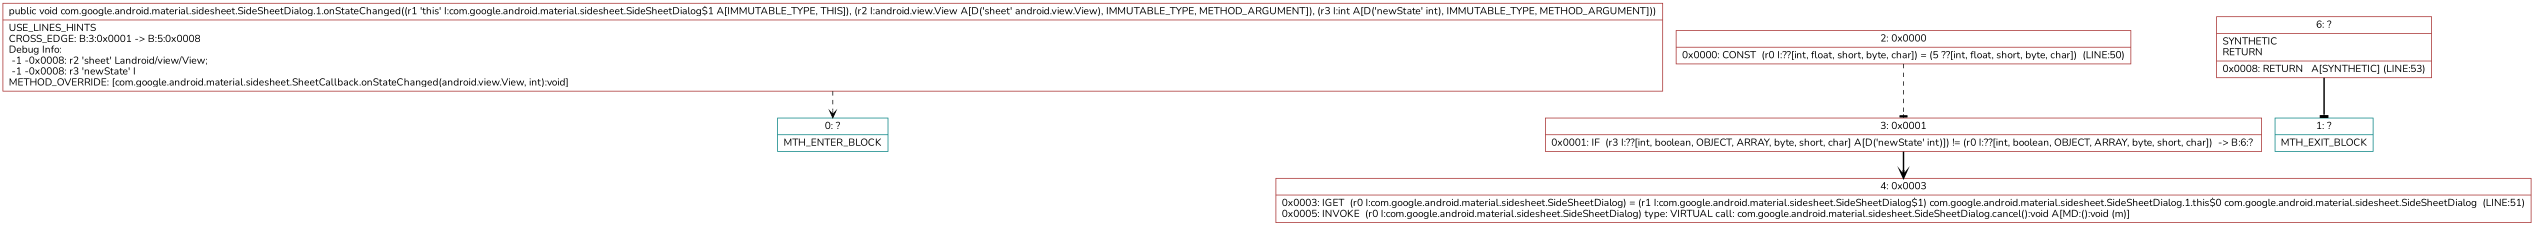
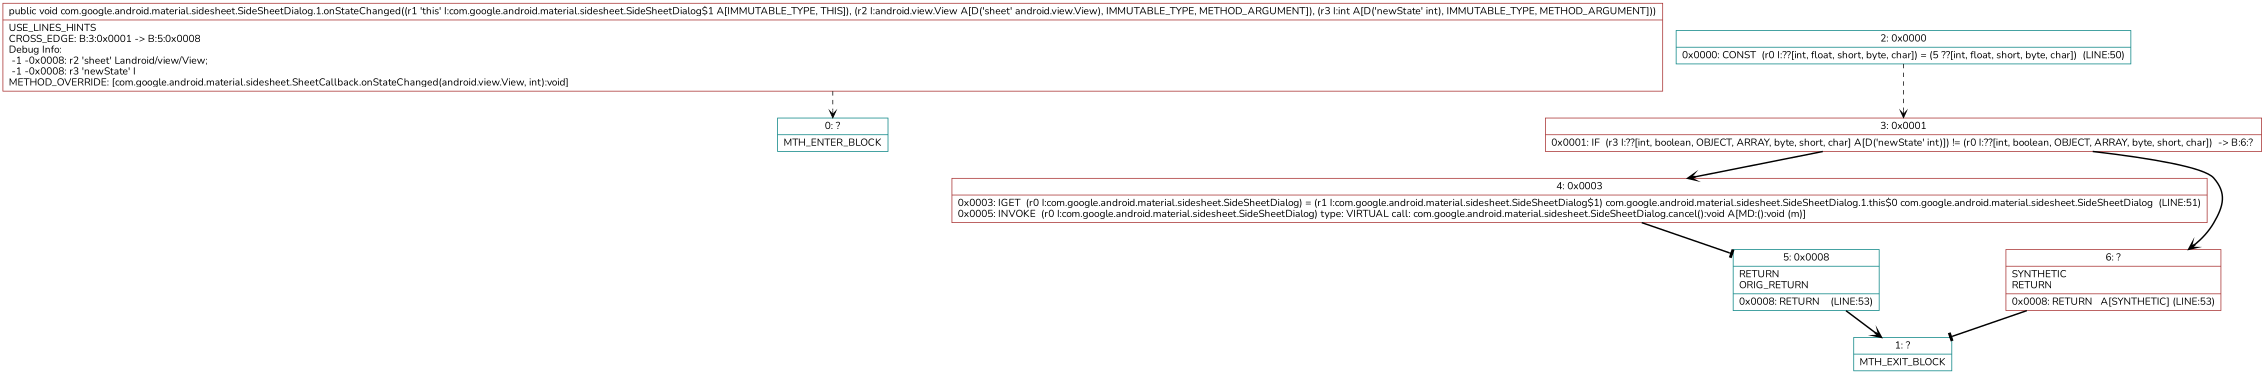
node "2: 0x0000": color brown -> teal
edge "2: 0x0000" -> "3: 0x0001": arrowhead tee -> vee
edge "3: 0x0001" -> "6: ?": added
node "5: 0x0008": added
